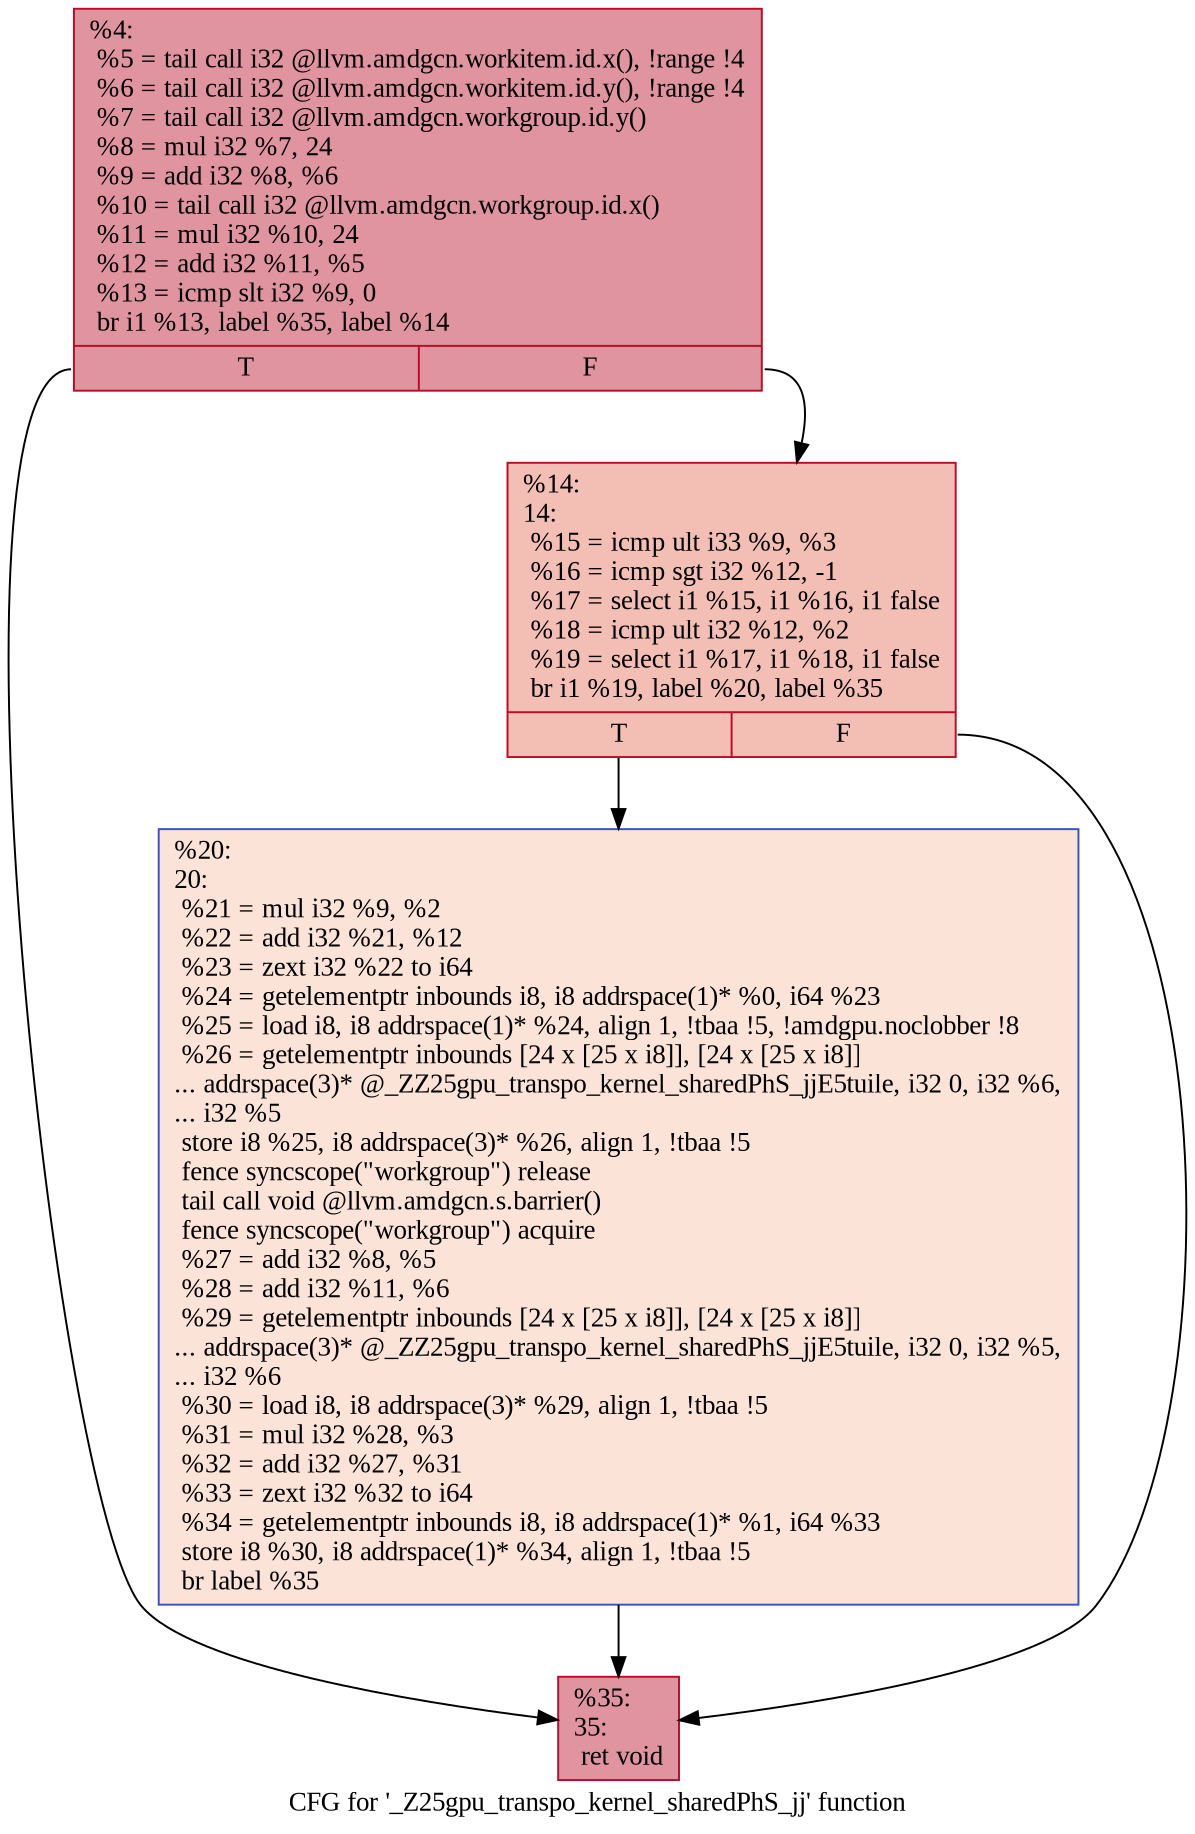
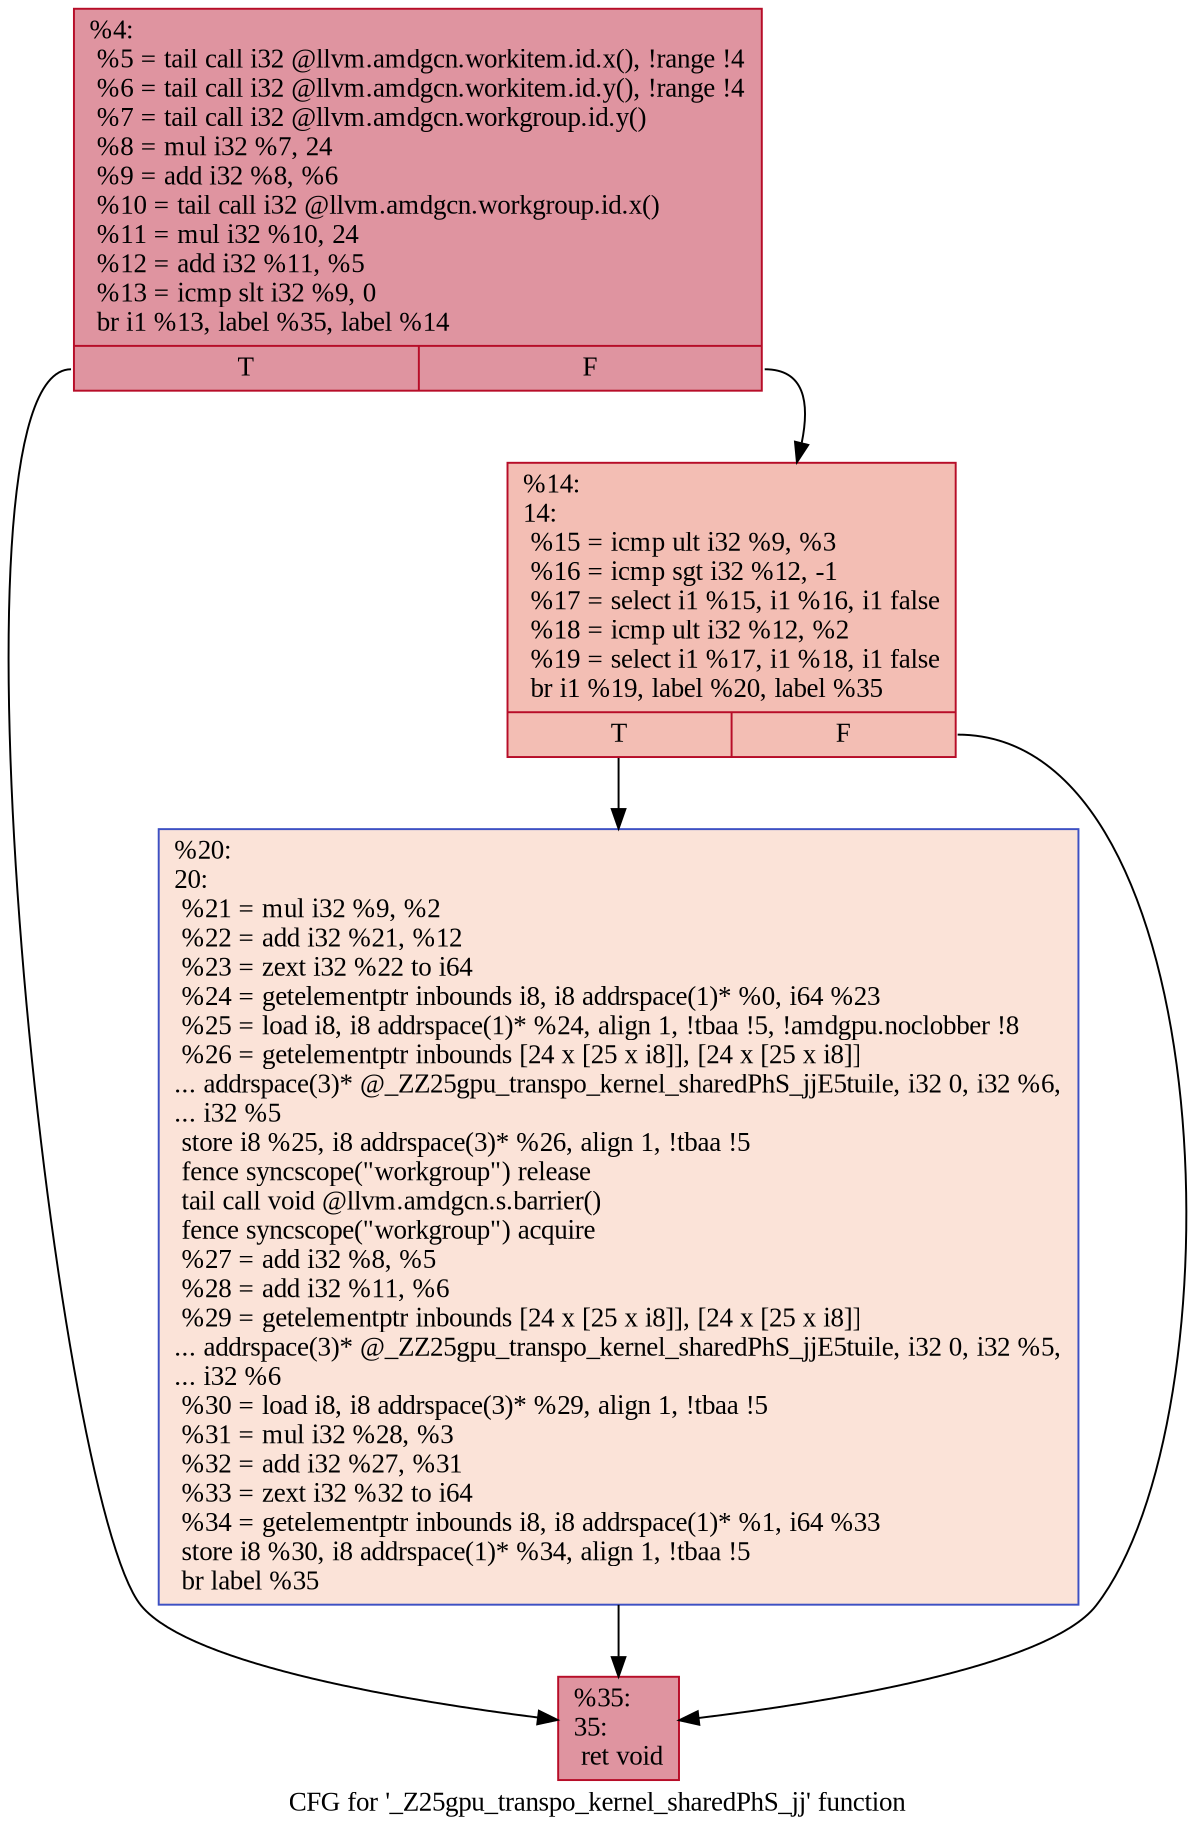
node "%14:": text "%15 = icmp ult i33 %9, %3" -> "%15 = icmp ult i32 %9, %3"
